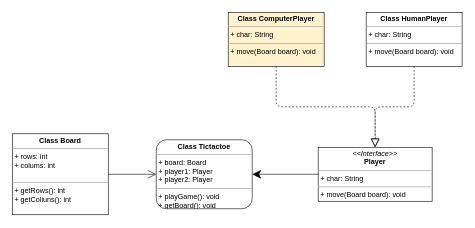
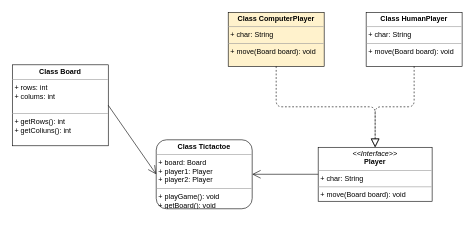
node "Class Board + rows: int + colums: int + getRows(): int + getColiuns(): int": moved (60, 174) -> (60, 105)
edge "<<Interface>> Player + char: String + move(Board board): void" -> "Class Tictactoe + board: Board + player1: Player + player2: Player + playGame(): void + getBoard(): void": arrowhead classic -> open
